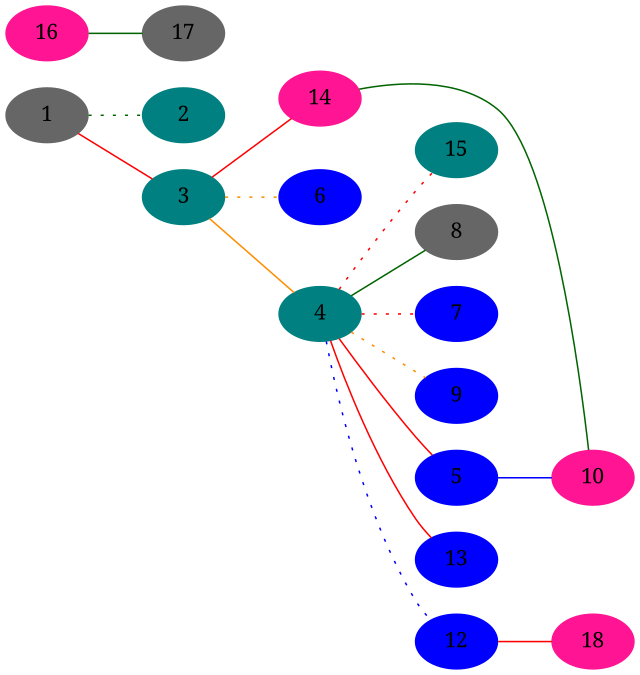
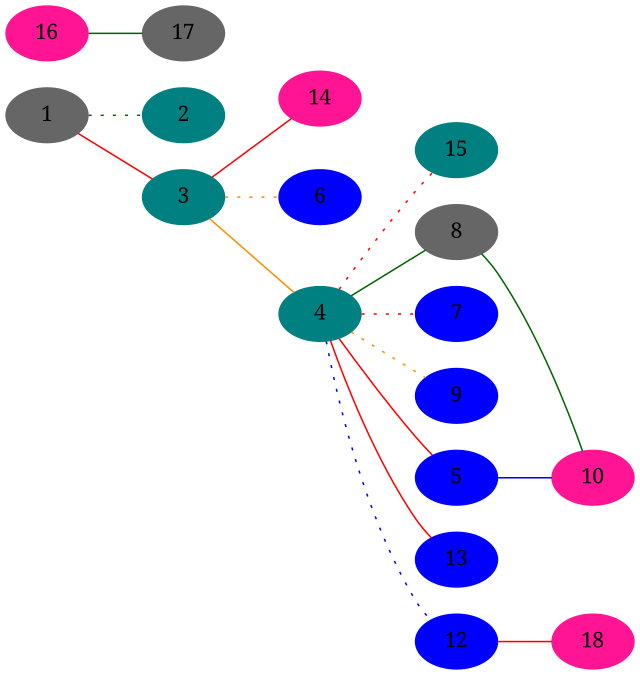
edge "14" -- "10": now "8" -- "10"
